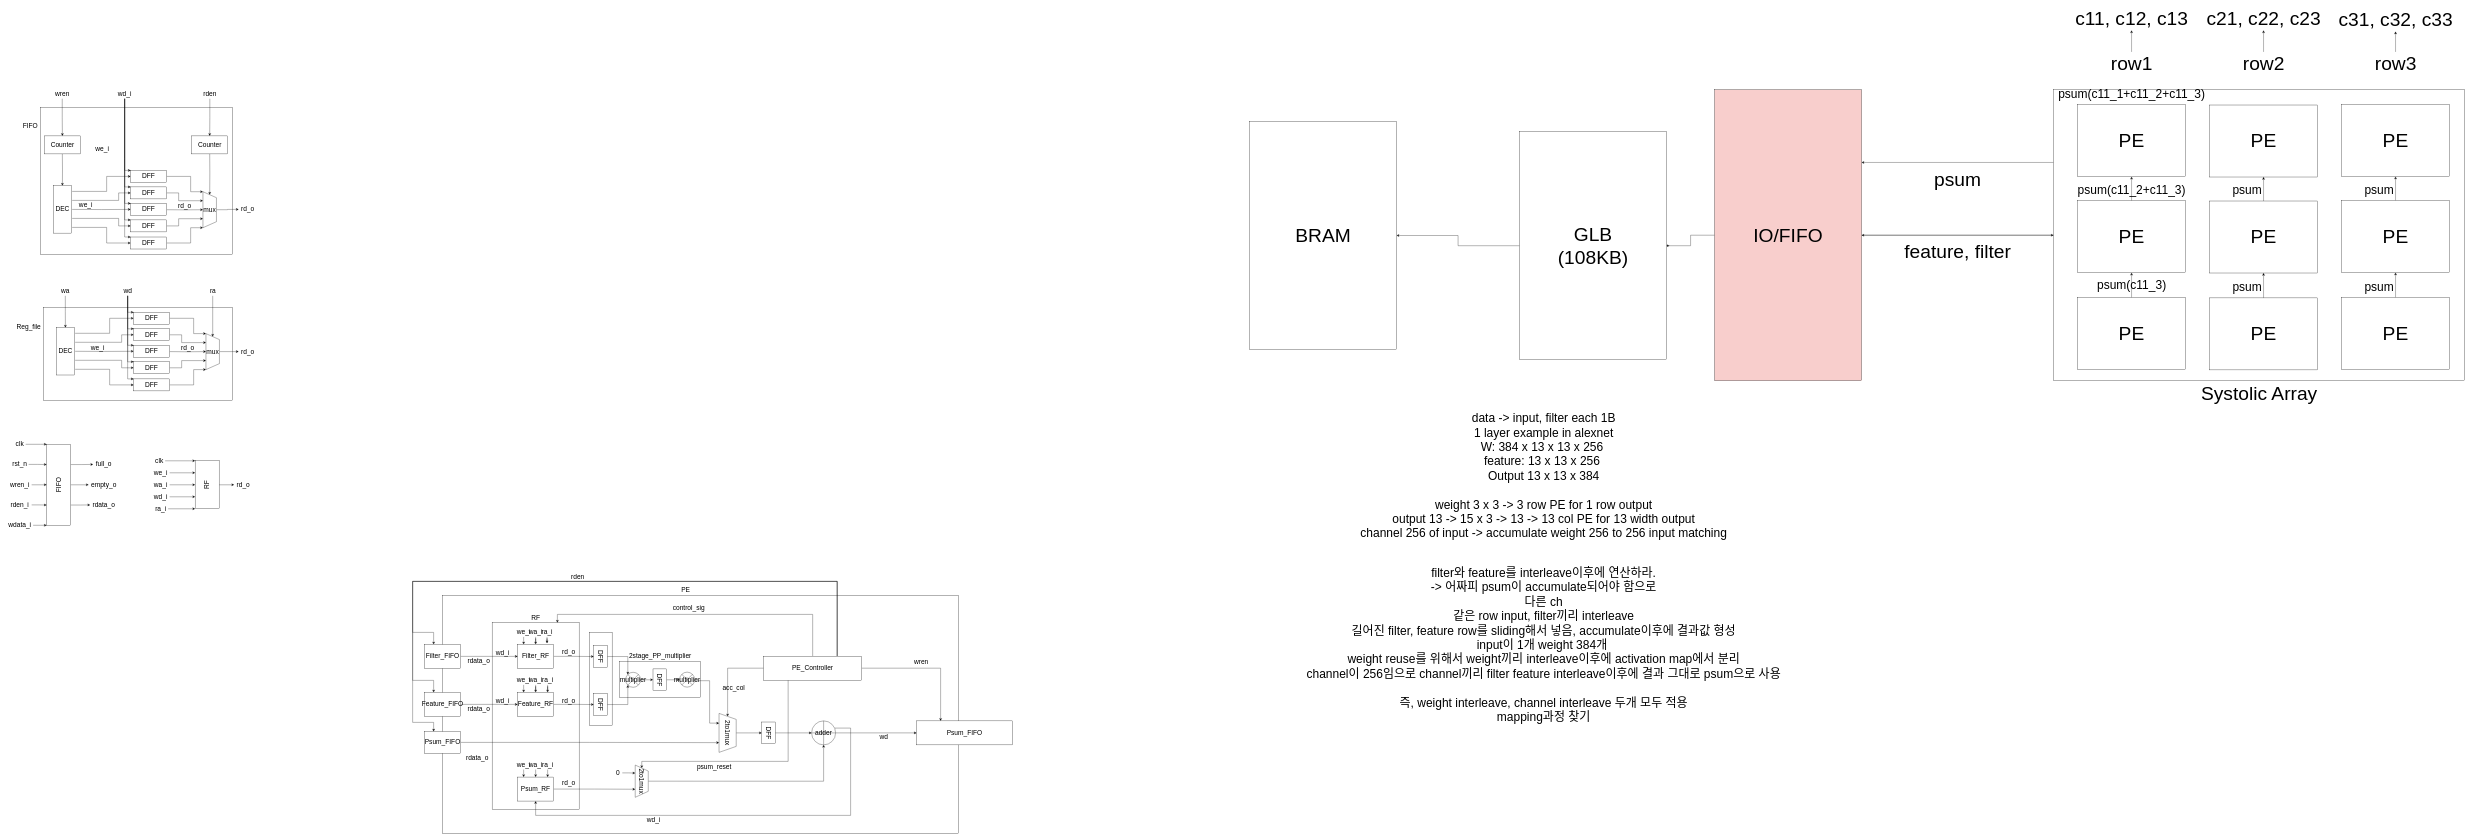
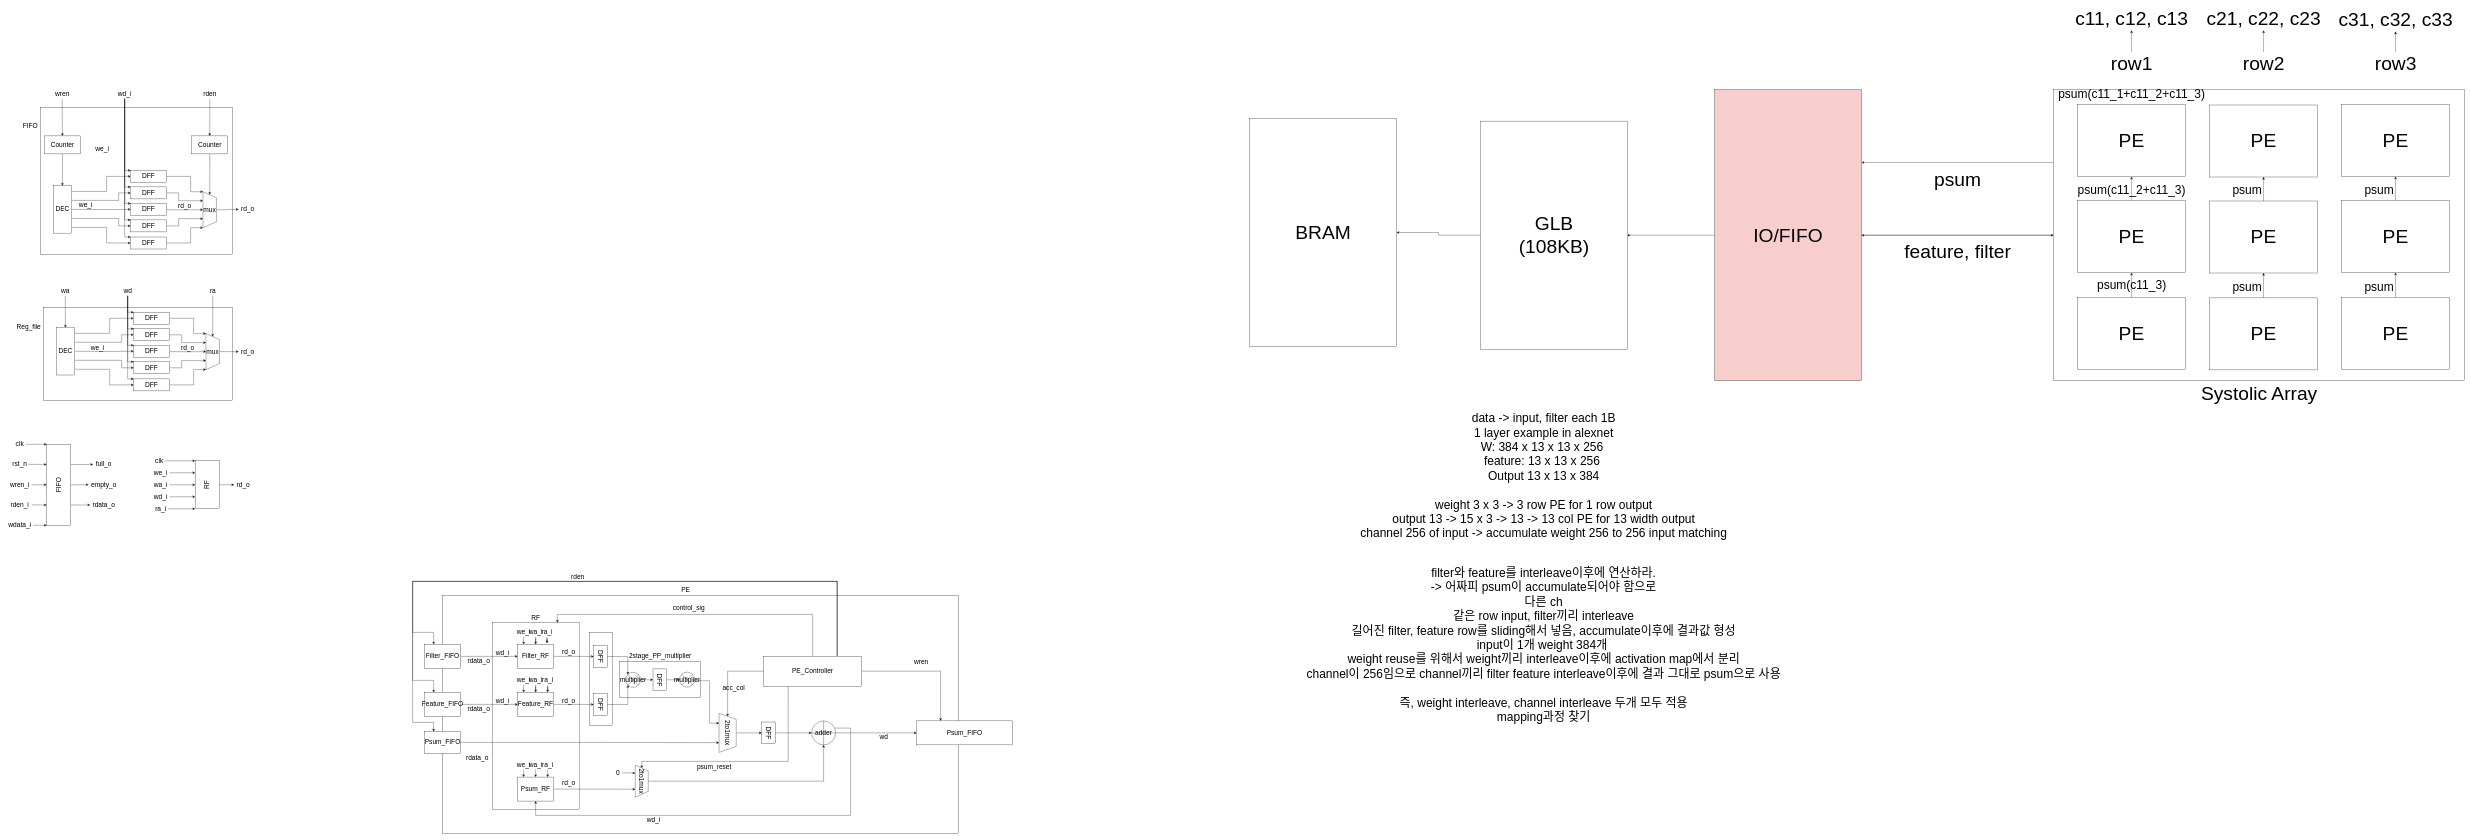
node "BRAM": moved (1323, 235) -> (1323, 232)
node "GLB (108KB)": moved (1593, 246) -> (1554, 235)
node "PE_Controller": size 98x24 -> 98x30
